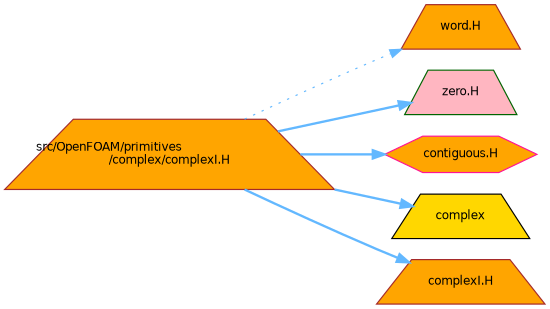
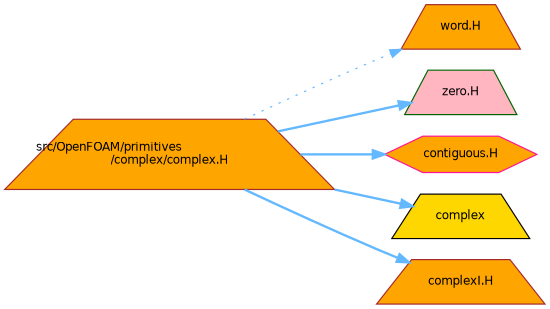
node "src/OpenFOAM/primitives /complex/complexI.H": label "src/OpenFOAM/primitives /complex/complexI.H" -> "src/OpenFOAM/primitives /complex/complex.H"
